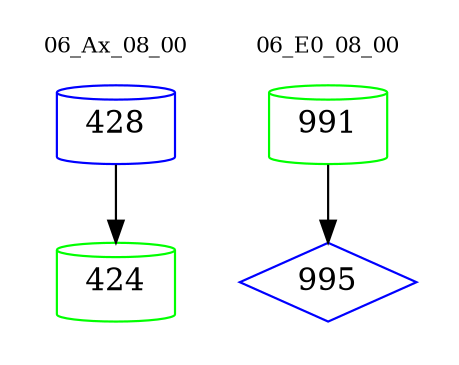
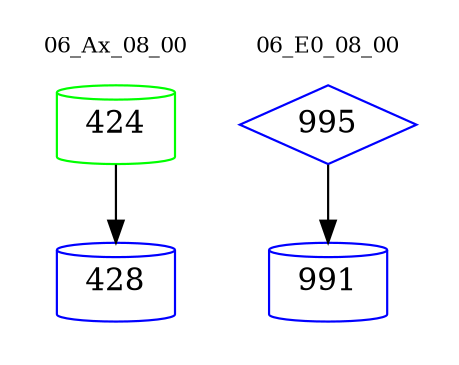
node "991": color green -> blue
edge "428" -> "424": reversed
edge "991" -> "995": reversed
